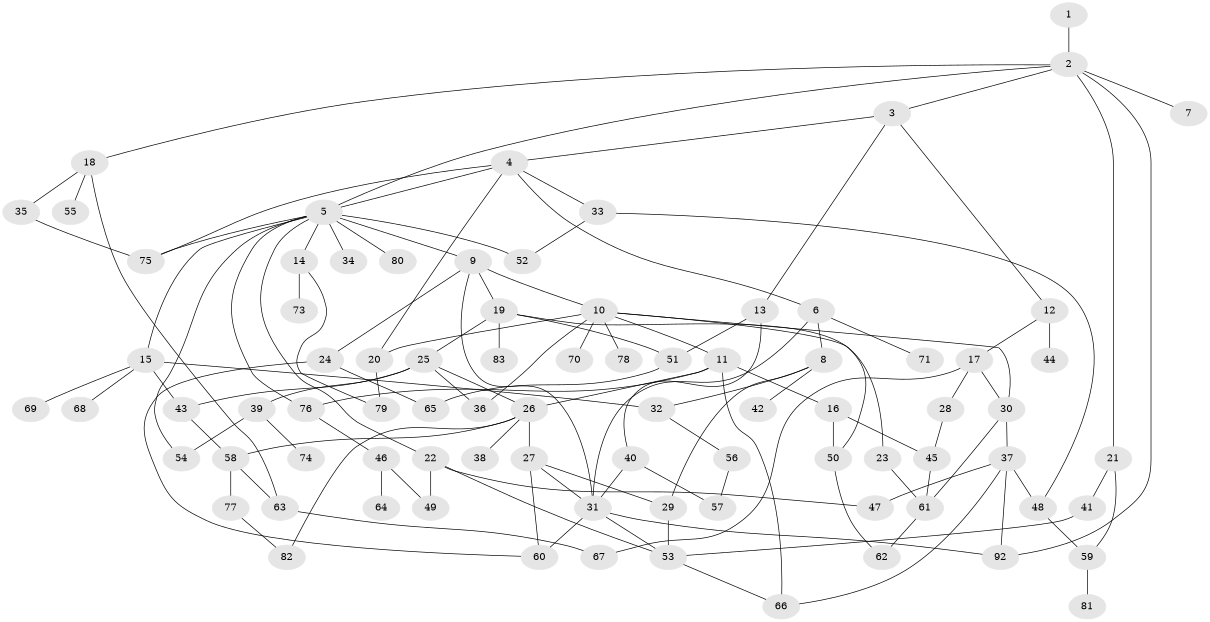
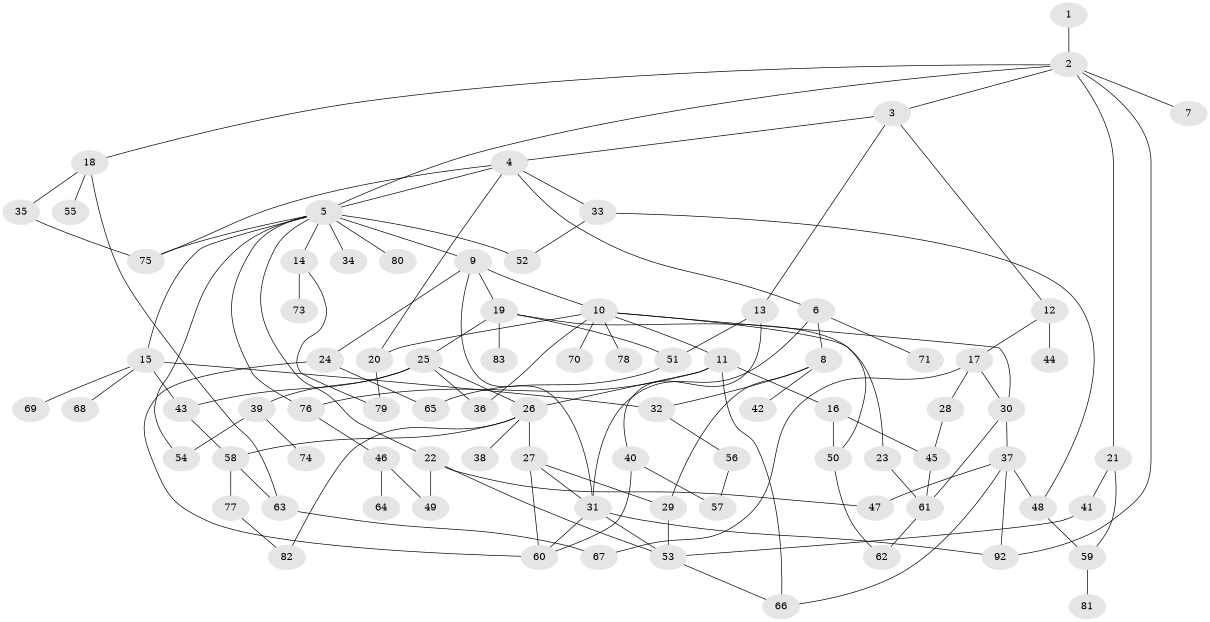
edge "40" -- "31": now "40" -- "60"
